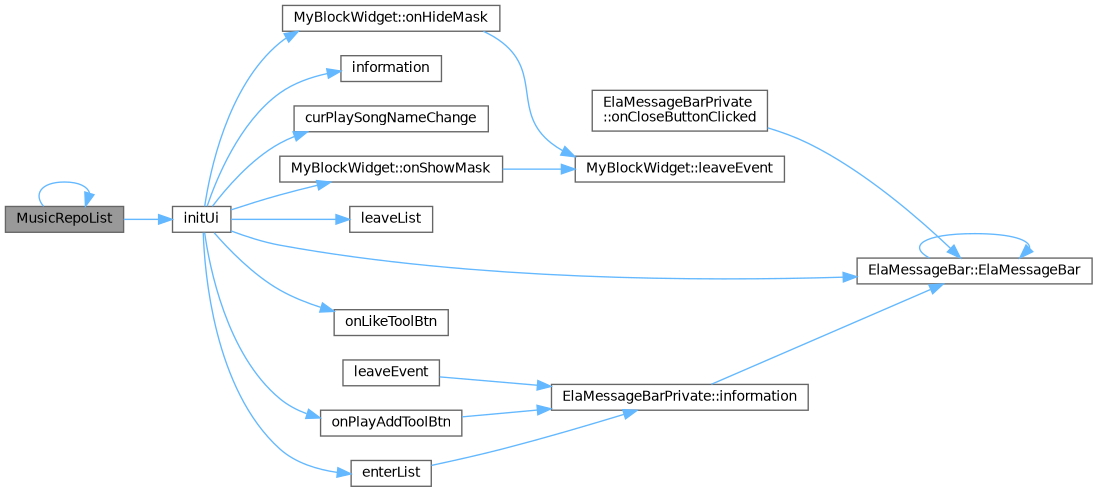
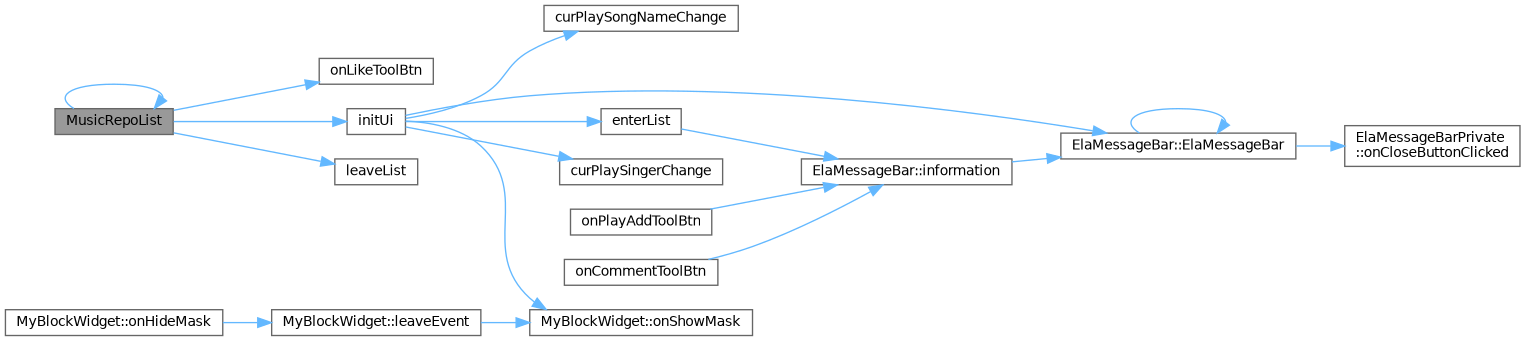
node "information": label "information" -> "curPlaySingerChange"
edge "initUi" -> "MyBlockWidget::onHideMask": removed
edge "MyBlockWidget::onShowMask" -> "MyBlockWidget::leaveEvent": reversed
edge "ElaMessageBarPrivate ::onCloseButtonClicked" -> "ElaMessageBar::ElaMessageBar": reversed
edge "initUi" -> "leaveList": now "MusicRepoList" -> "leaveList"
edge "initUi" -> "onLikeToolBtn": now "MusicRepoList" -> "onLikeToolBtn"
edge "initUi" -> "onPlayAddToolBtn": removed
node "leaveEvent": label "leaveEvent" -> "onCommentToolBtn"
node "ElaMessageBarPrivate::information": label "ElaMessageBarPrivate::information" -> "ElaMessageBar::information"
